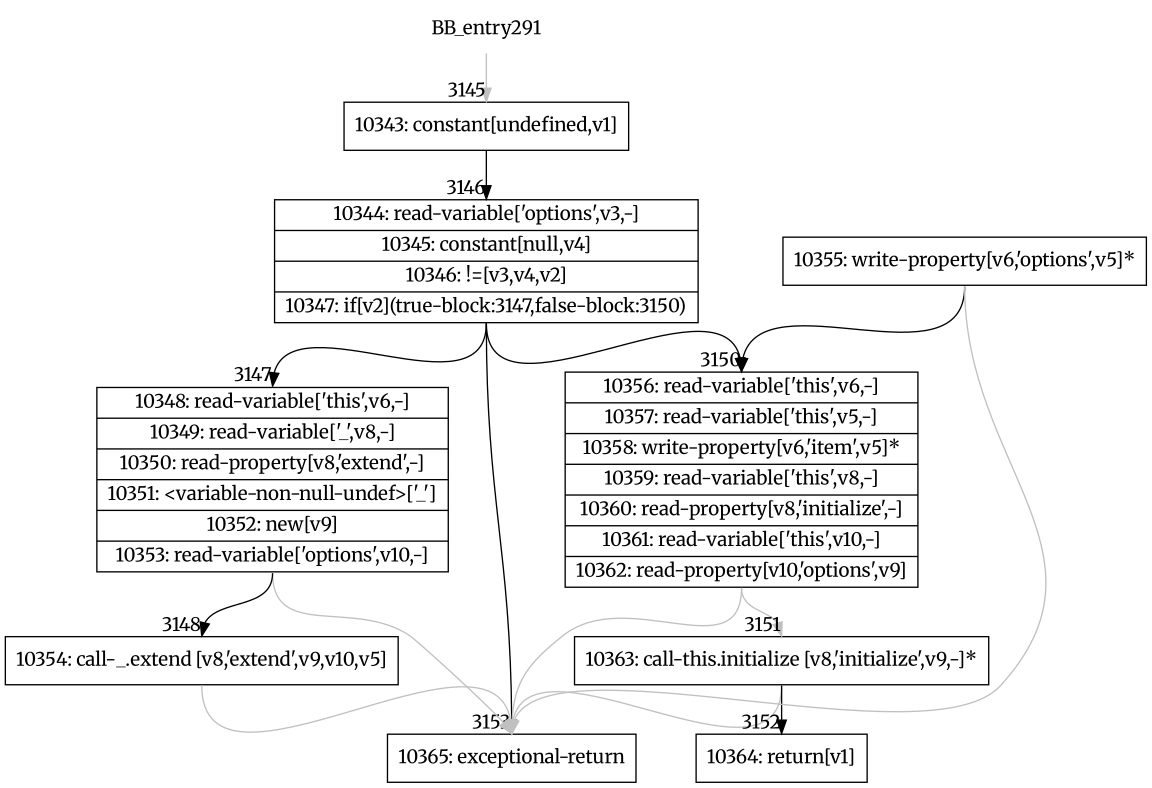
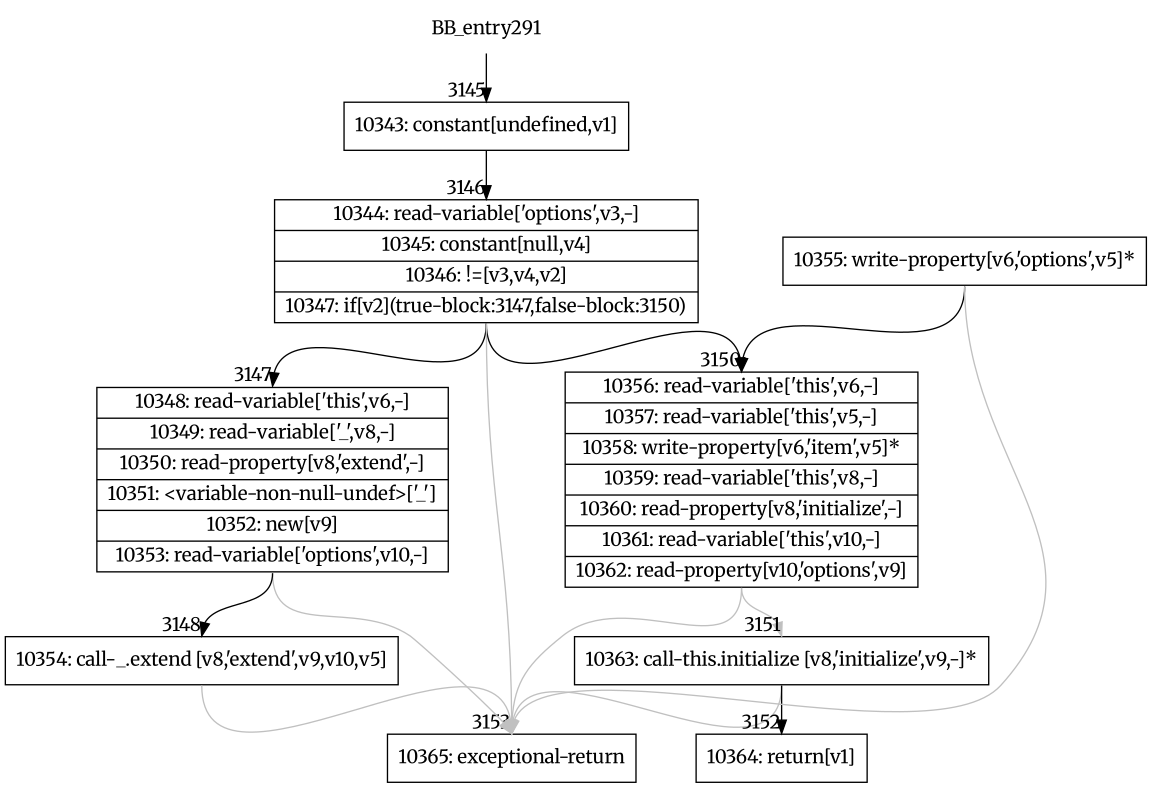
edge "BB_entry291" -> "10343: constant[undefined,v1]": color gray -> black
edge "10344: read-variable['options',v3,-]" -> "10365: exceptional-return": color black -> gray
